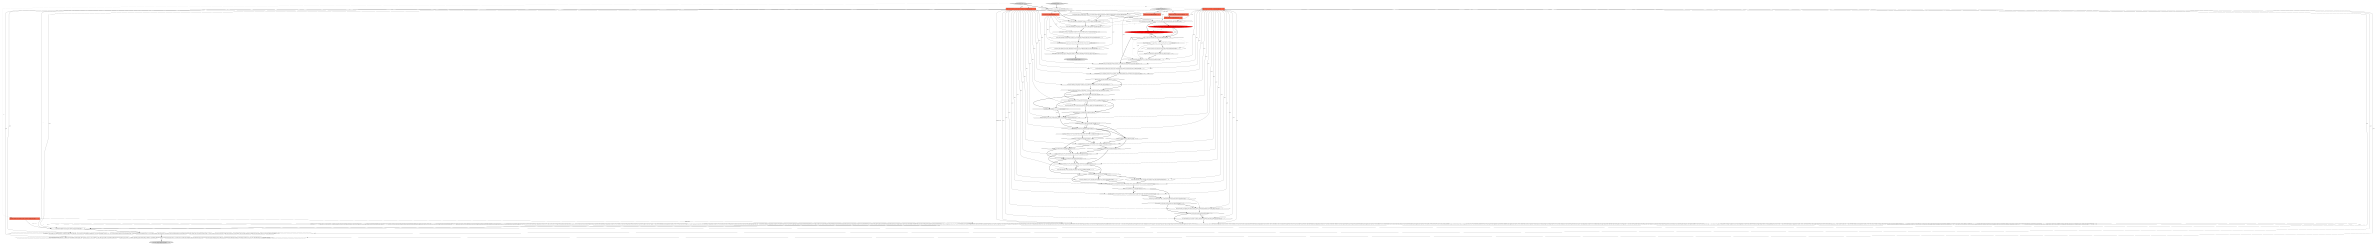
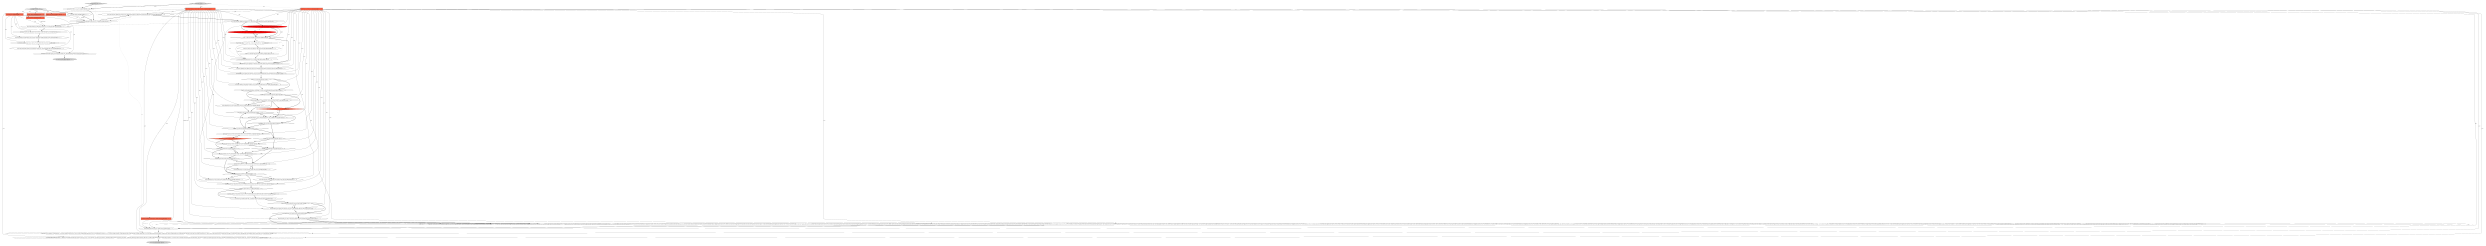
node "json.beginObject()@@@3@@@['0', '0', '1']": added
node "navSettings.isShowUtilityObjects()@@@22@@@['0', '1', '0']": fillcolor white -> tomato
edge "navSettings.isShowOnlyEntities()@@@23@@@['1', '1', '0']" -> "navSettings.isHideFolders()@@@24@@@['0', '1', '0']": now "navSettings.isShowOnlyEntities()@@@23@@@['1', '1', '0']" -> "navSettings.isShowUtilityObjects()@@@22@@@['1', '0', '0']"
node "navSettings.isHideFolders()@@@24@@@['0', '1', '0']": fillcolor white -> tomato
